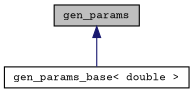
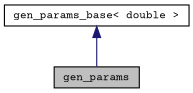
edge "gen_params_base< double >" -> "gen_params": reversed
